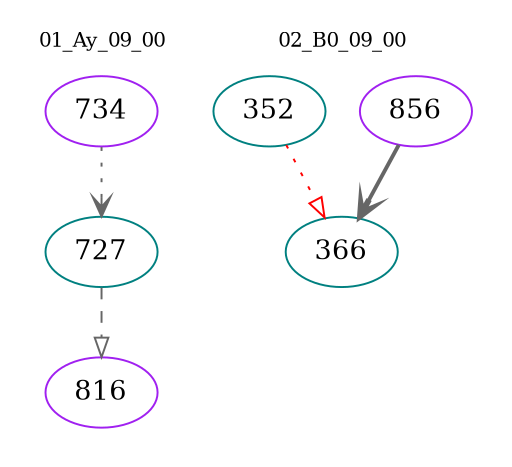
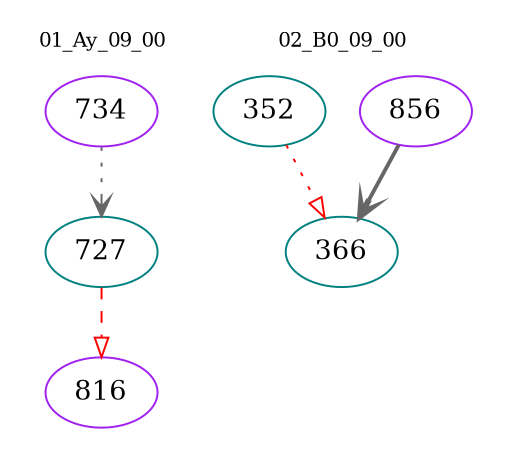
edge "727" -> "816": color gray40 -> red
